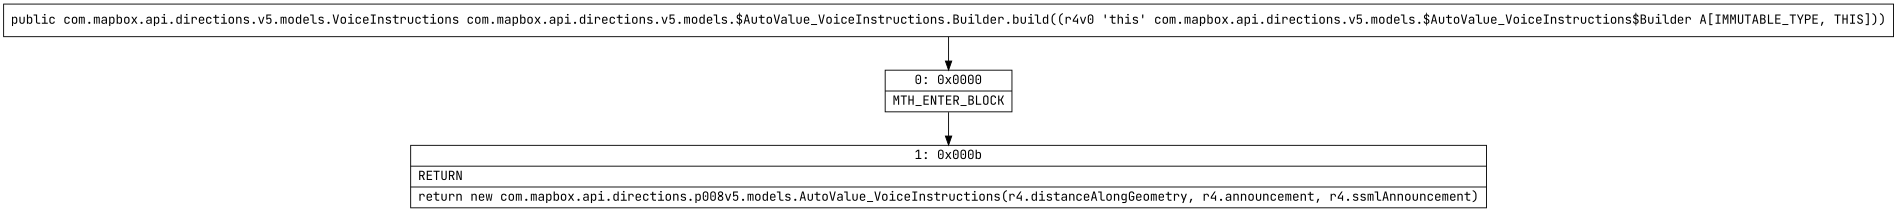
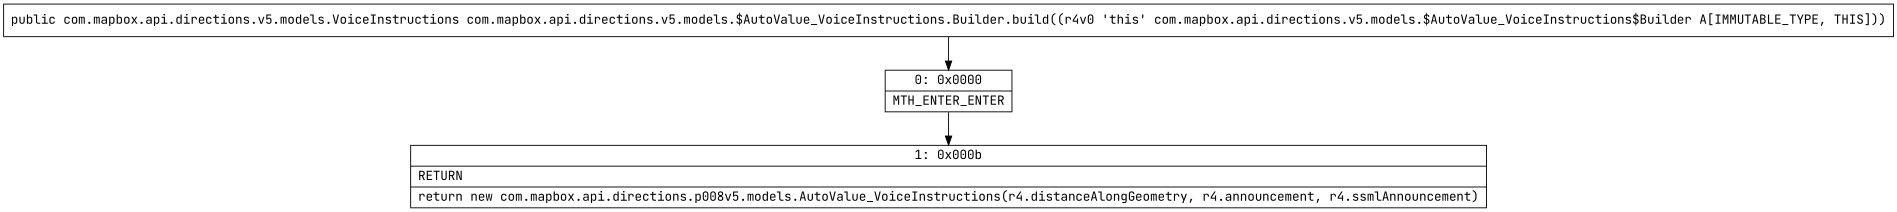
node "0: 0x0000": text "MTH_ENTER_BLOCK" -> "MTH_ENTER_ENTER"
